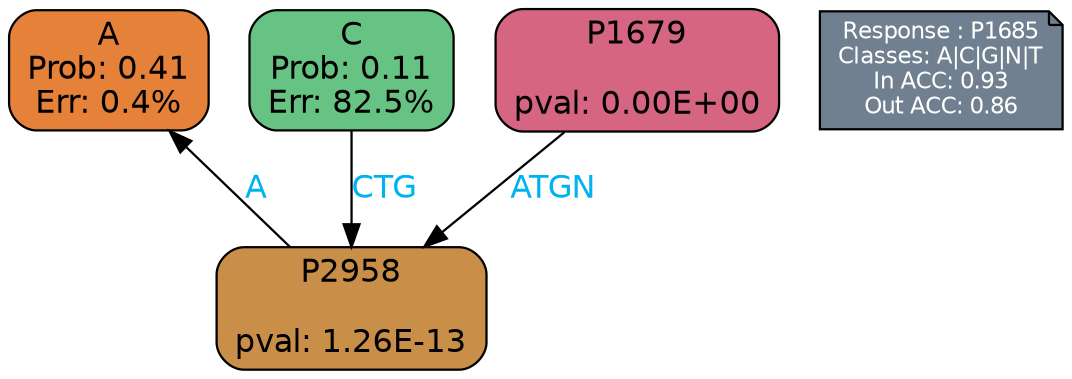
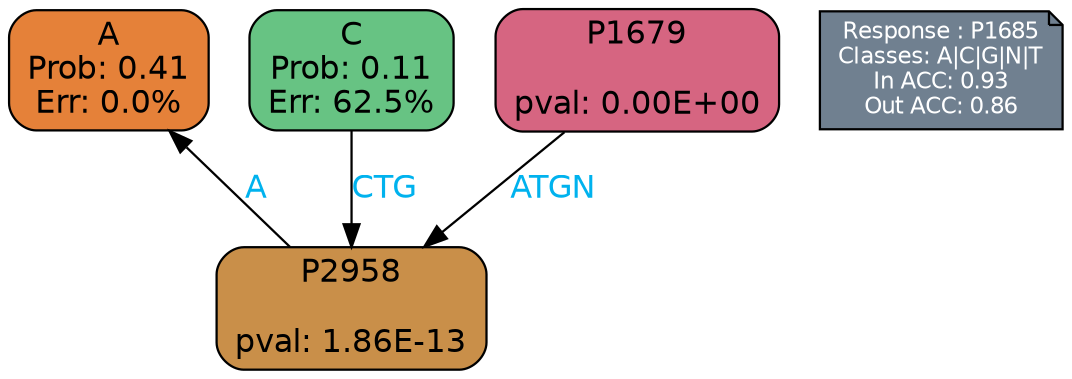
node "A Prob: 0.41 Err: 0.4%": label "A Prob: 0.41 Err: 0.4%" -> "A Prob: 0.41 Err: 0.0%"
node "C Prob: 0.11 Err: 82.5%": label "C Prob: 0.11 Err: 82.5%" -> "C Prob: 0.11 Err: 62.5%"
node "P2958 pval: 1.26E-13": label "P2958 pval: 1.26E-13" -> "P2958 pval: 1.86E-13"
